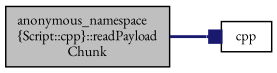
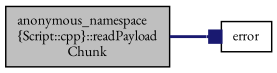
node "cpp": label "cpp" -> "error"
